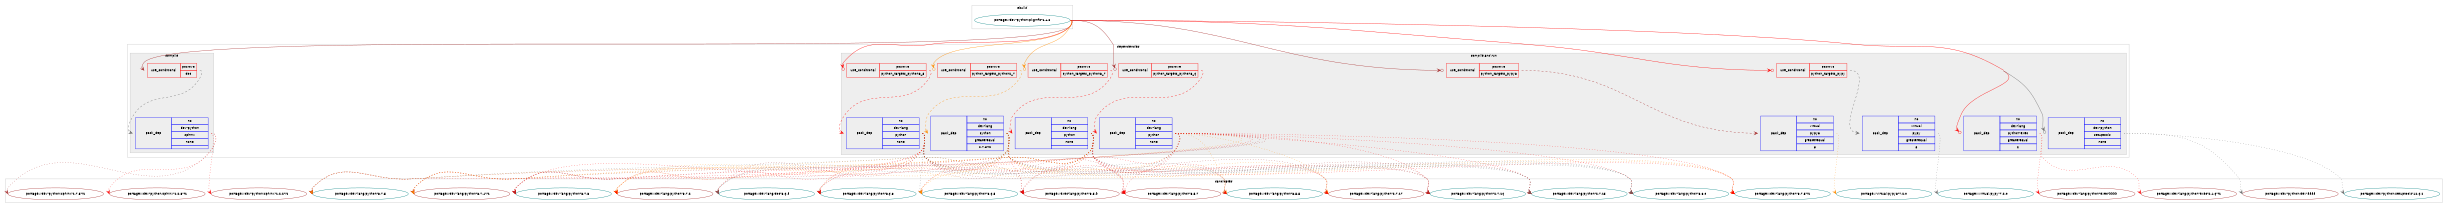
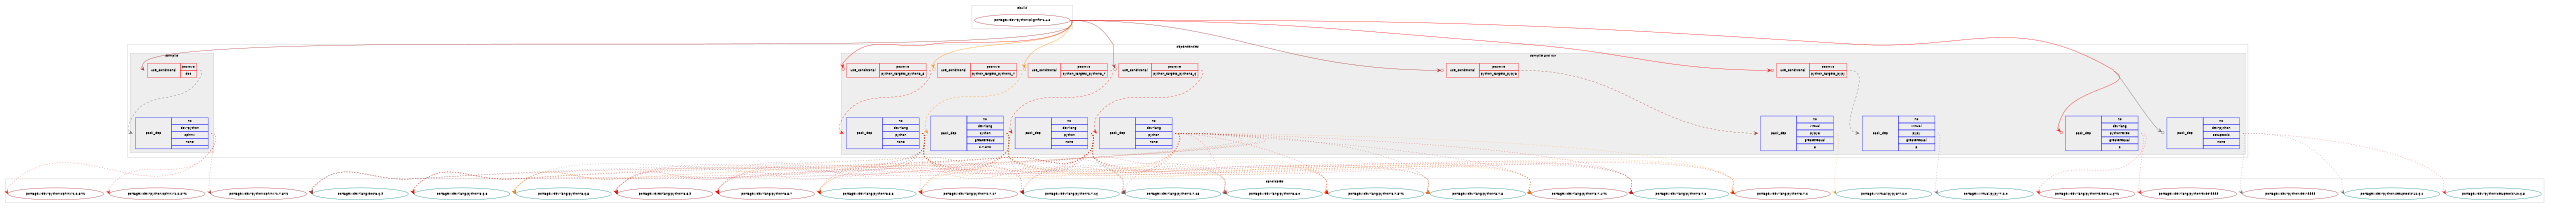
node "portage://dev-python/pkginfo-1.4.2": color teal -> brown
node "portage://dev-python/setuptools-40.6.3": added
